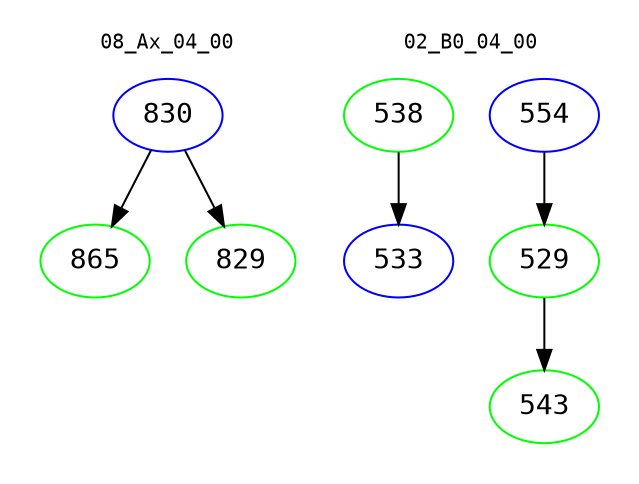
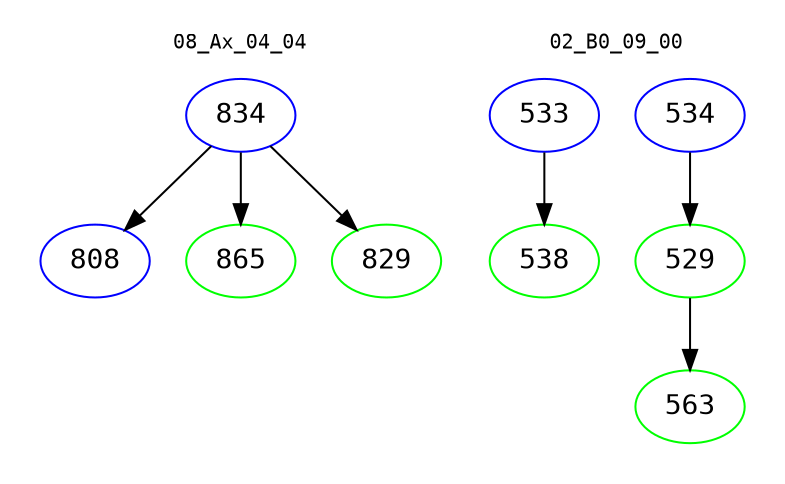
cluster "08_Ax_04_00": label "08_Ax_04_00" -> "08_Ax_04_04"
cluster "02_B0_04_00": label "02_B0_04_00" -> "02_B0_09_00"
node "830": label "830" -> "834"
node "554": label "554" -> "534"
edge "538" -> "533": reversed
node "808": added
node "543": label "543" -> "563"
